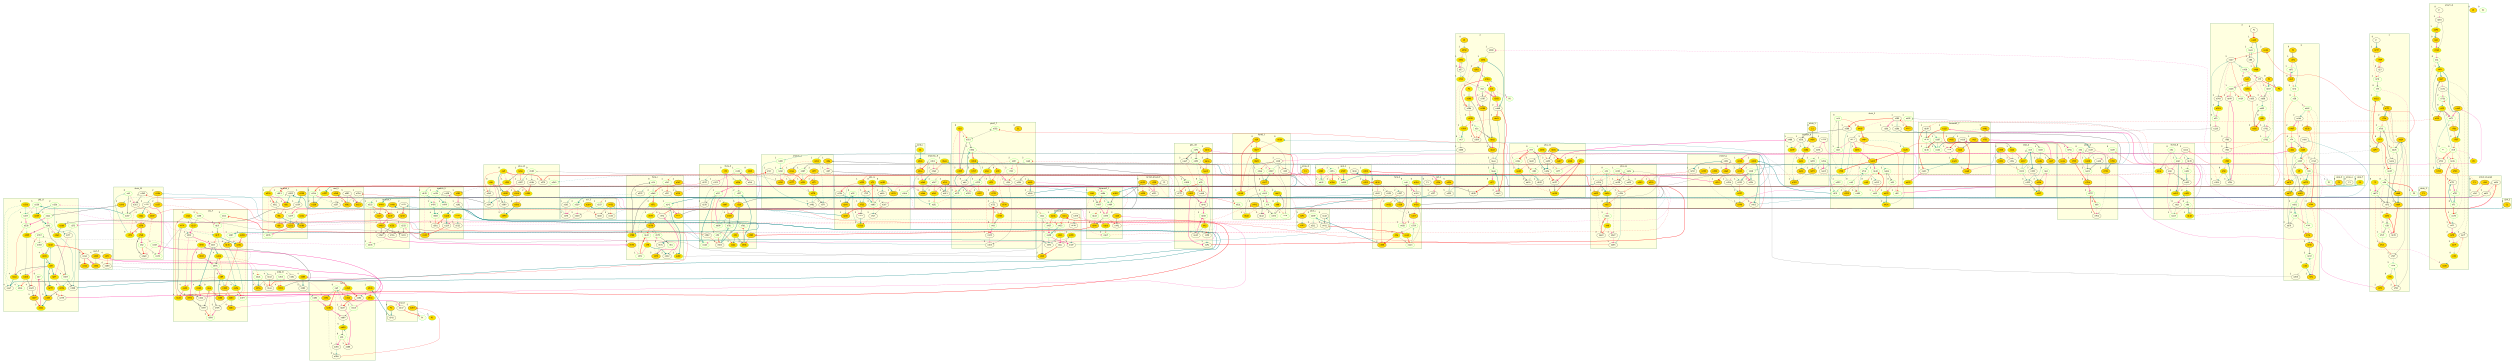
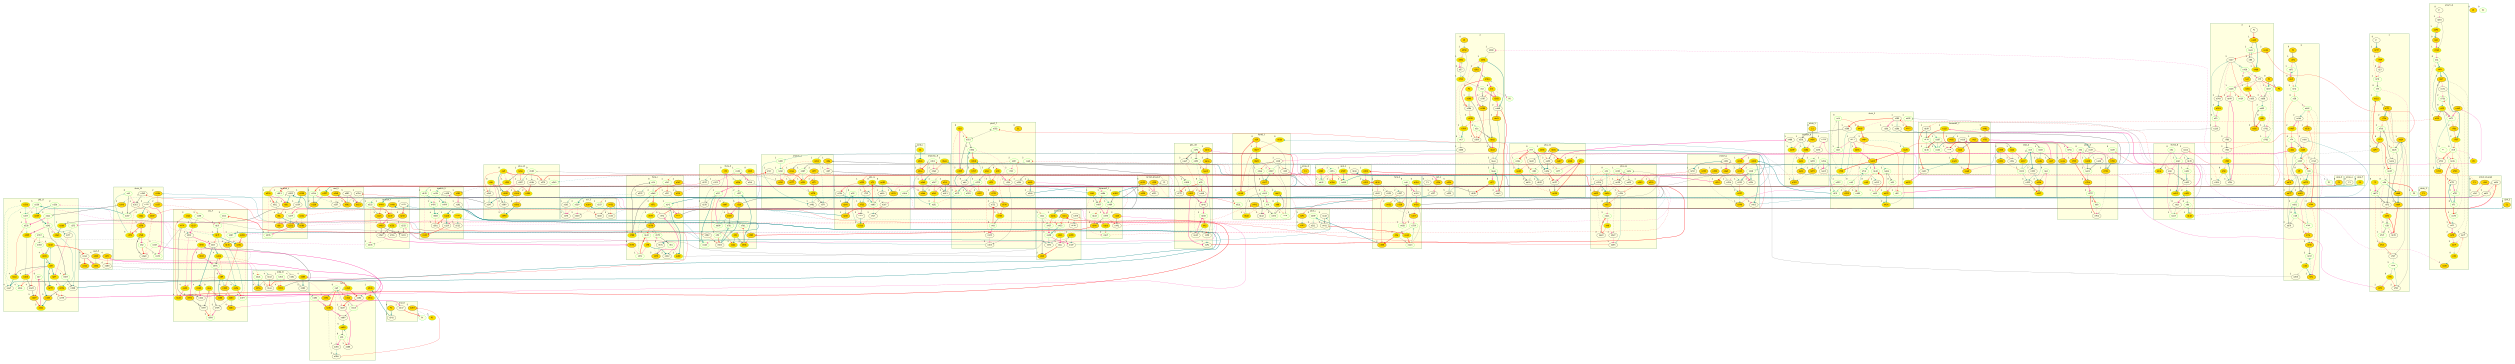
edge "n533 3" -> "n537 3": color teal -> red
